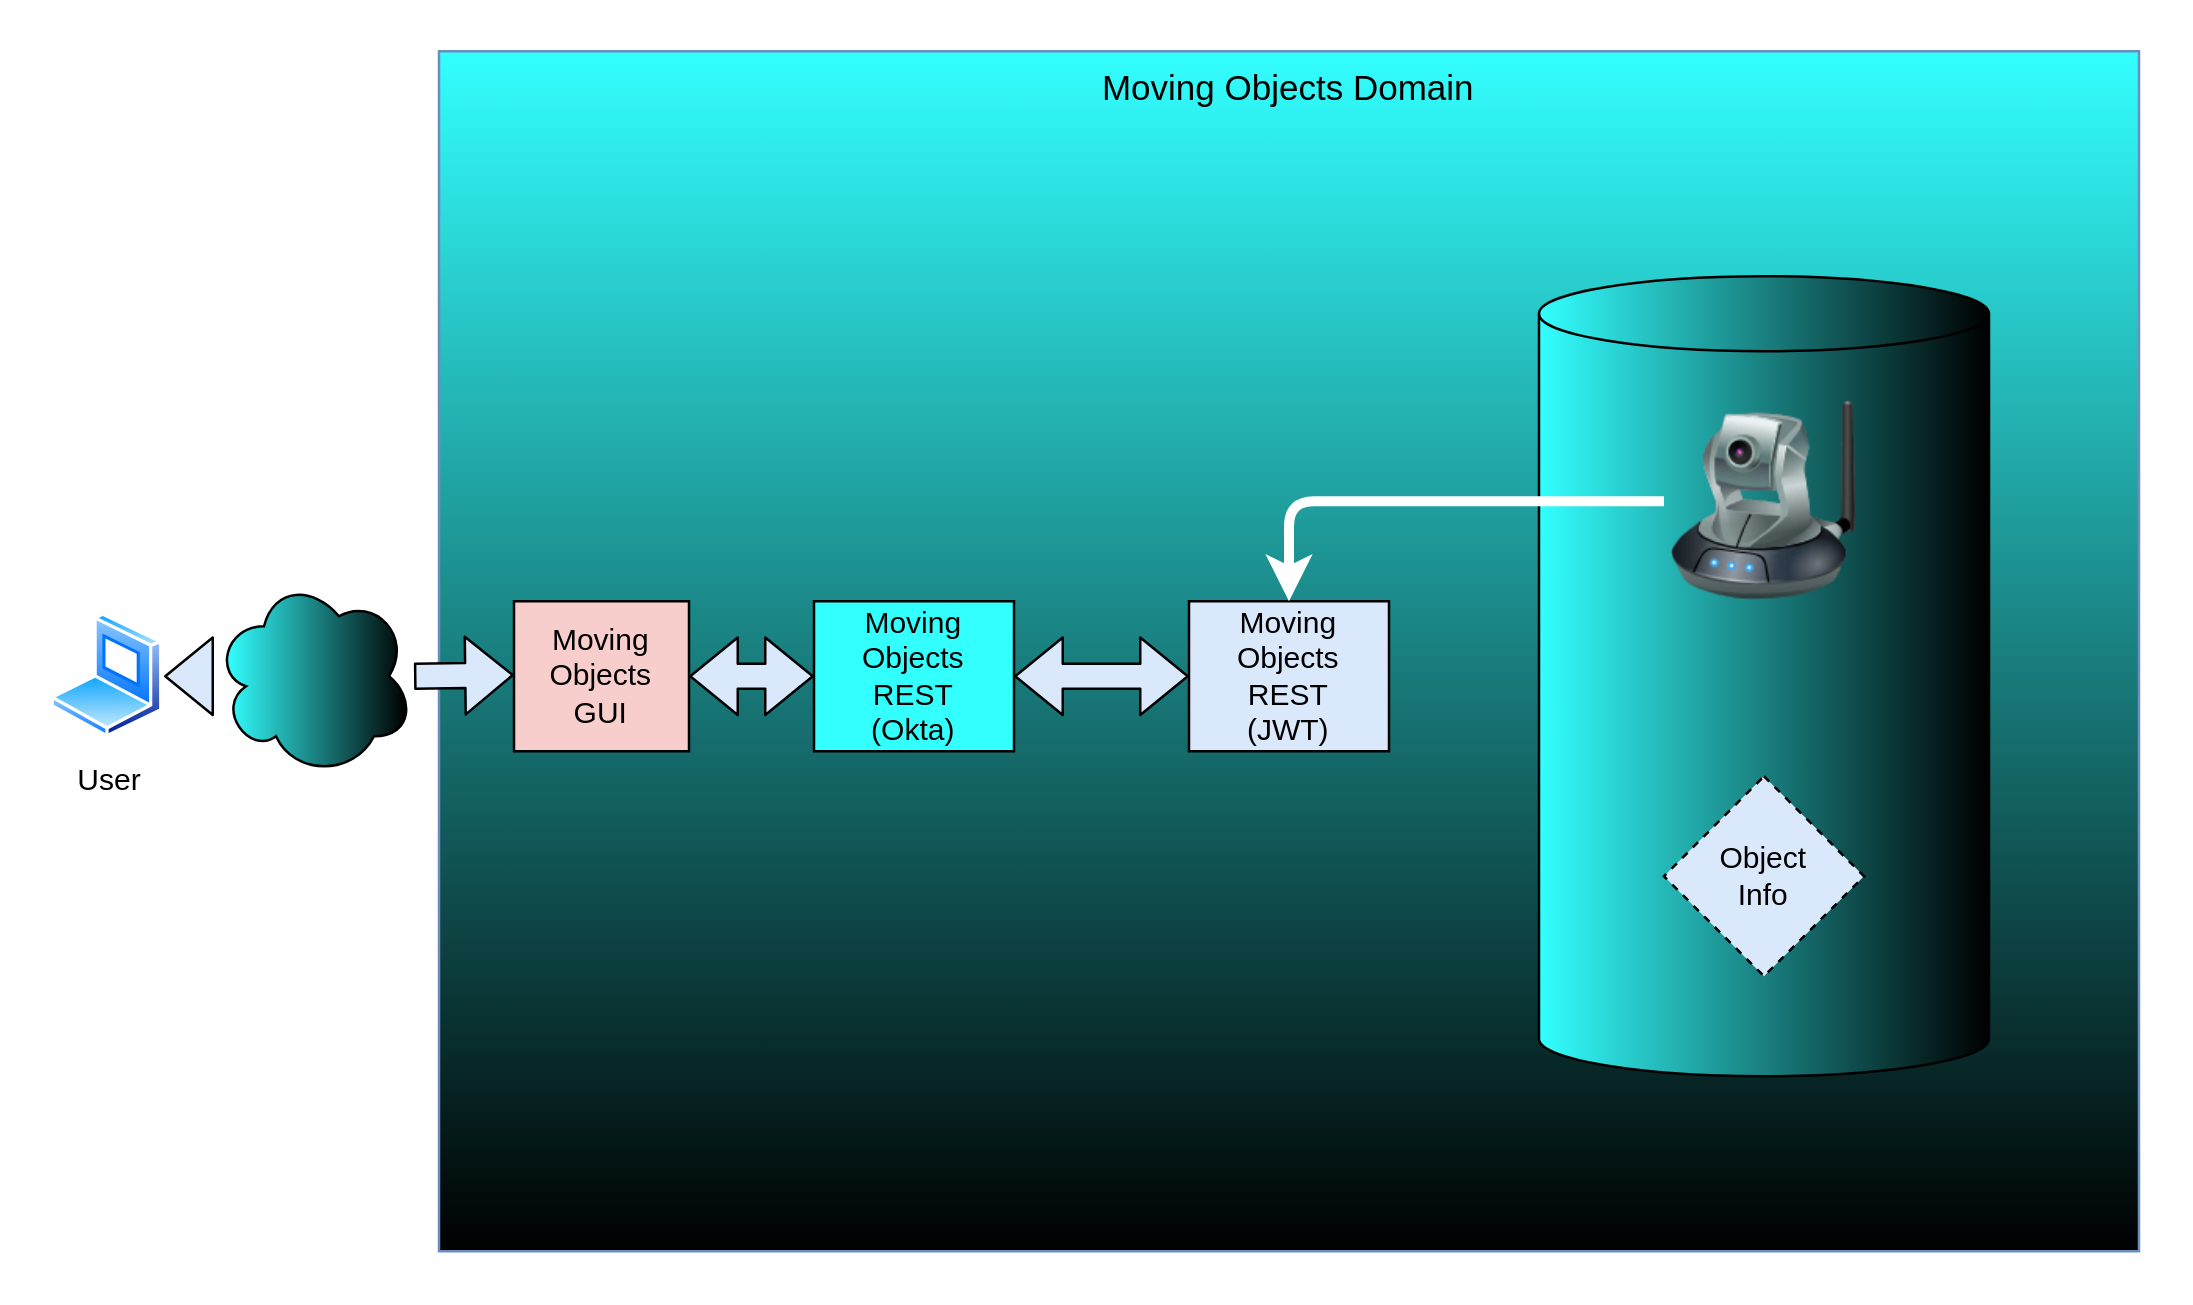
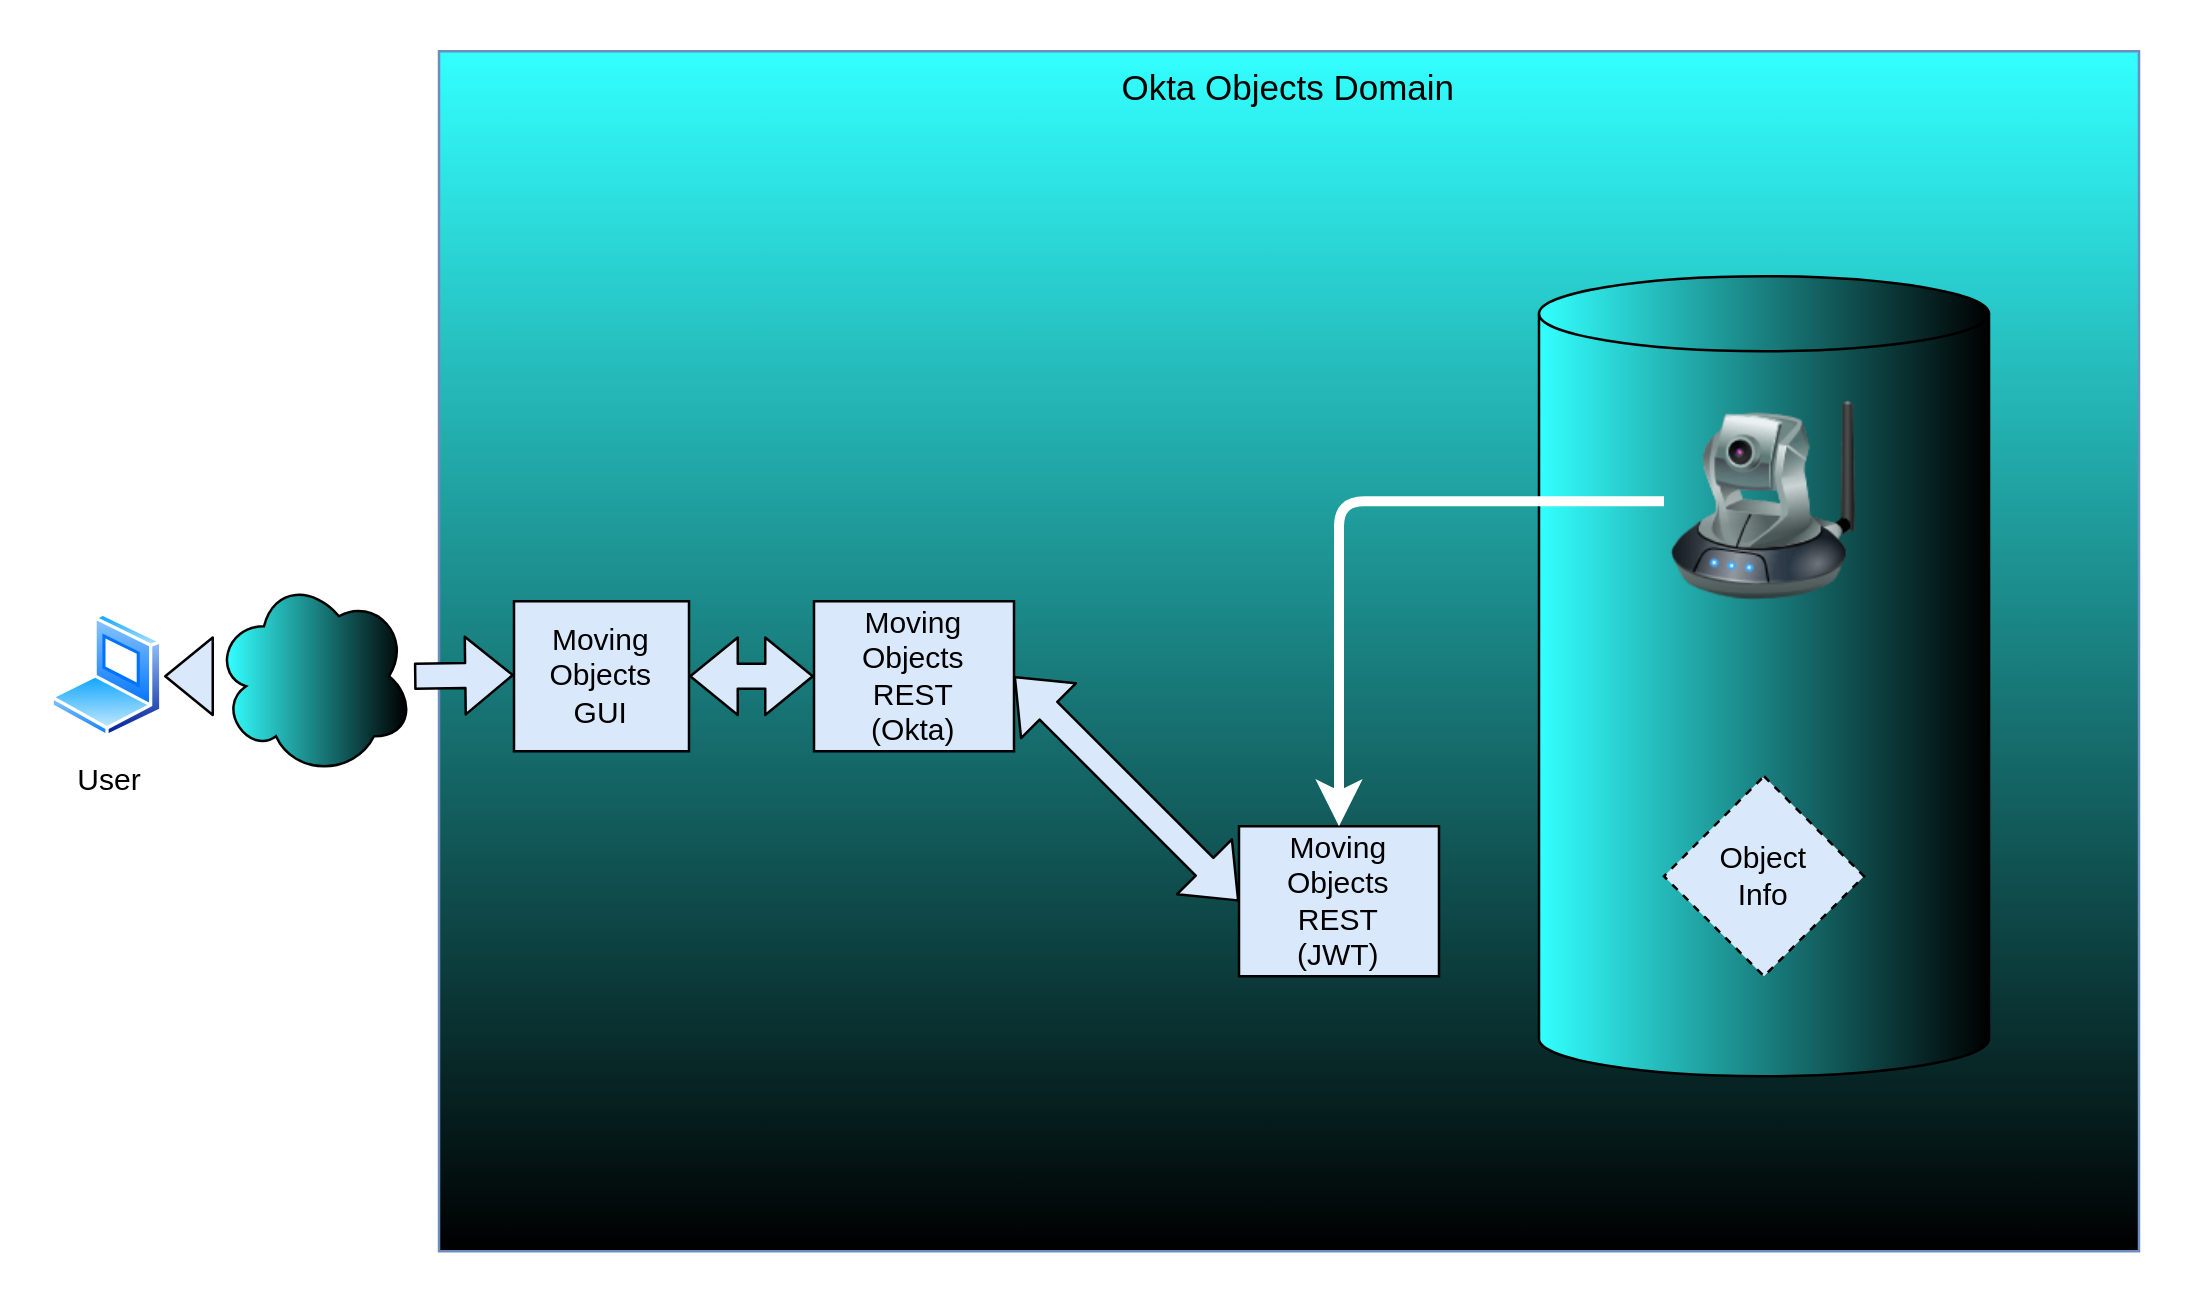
node "Moving Objects Domain": label "Moving Objects Domain" -> "Okta Objects Domain"
node "Moving Objects GUI": fillcolor #f8cecc -> #dae8fc
node "Moving Objects REST (Okta)": fillcolor #33ffff -> #dae8fc
node "Moving Objects REST (JWT)": moved (1289, 676) -> (1339, 901)
